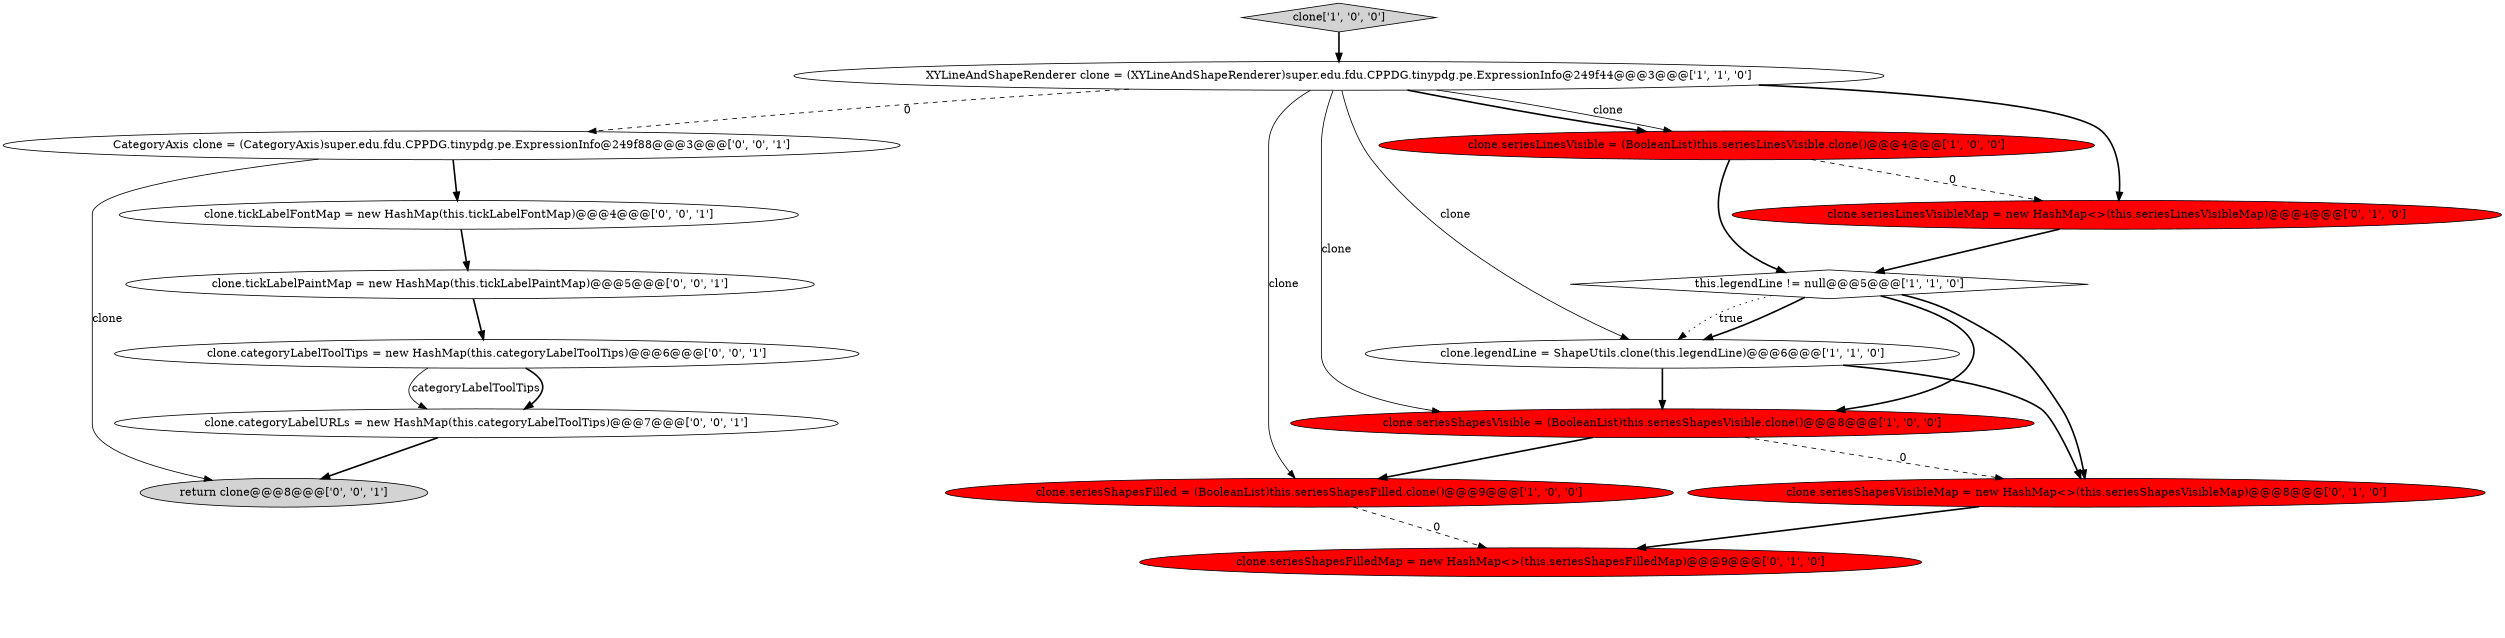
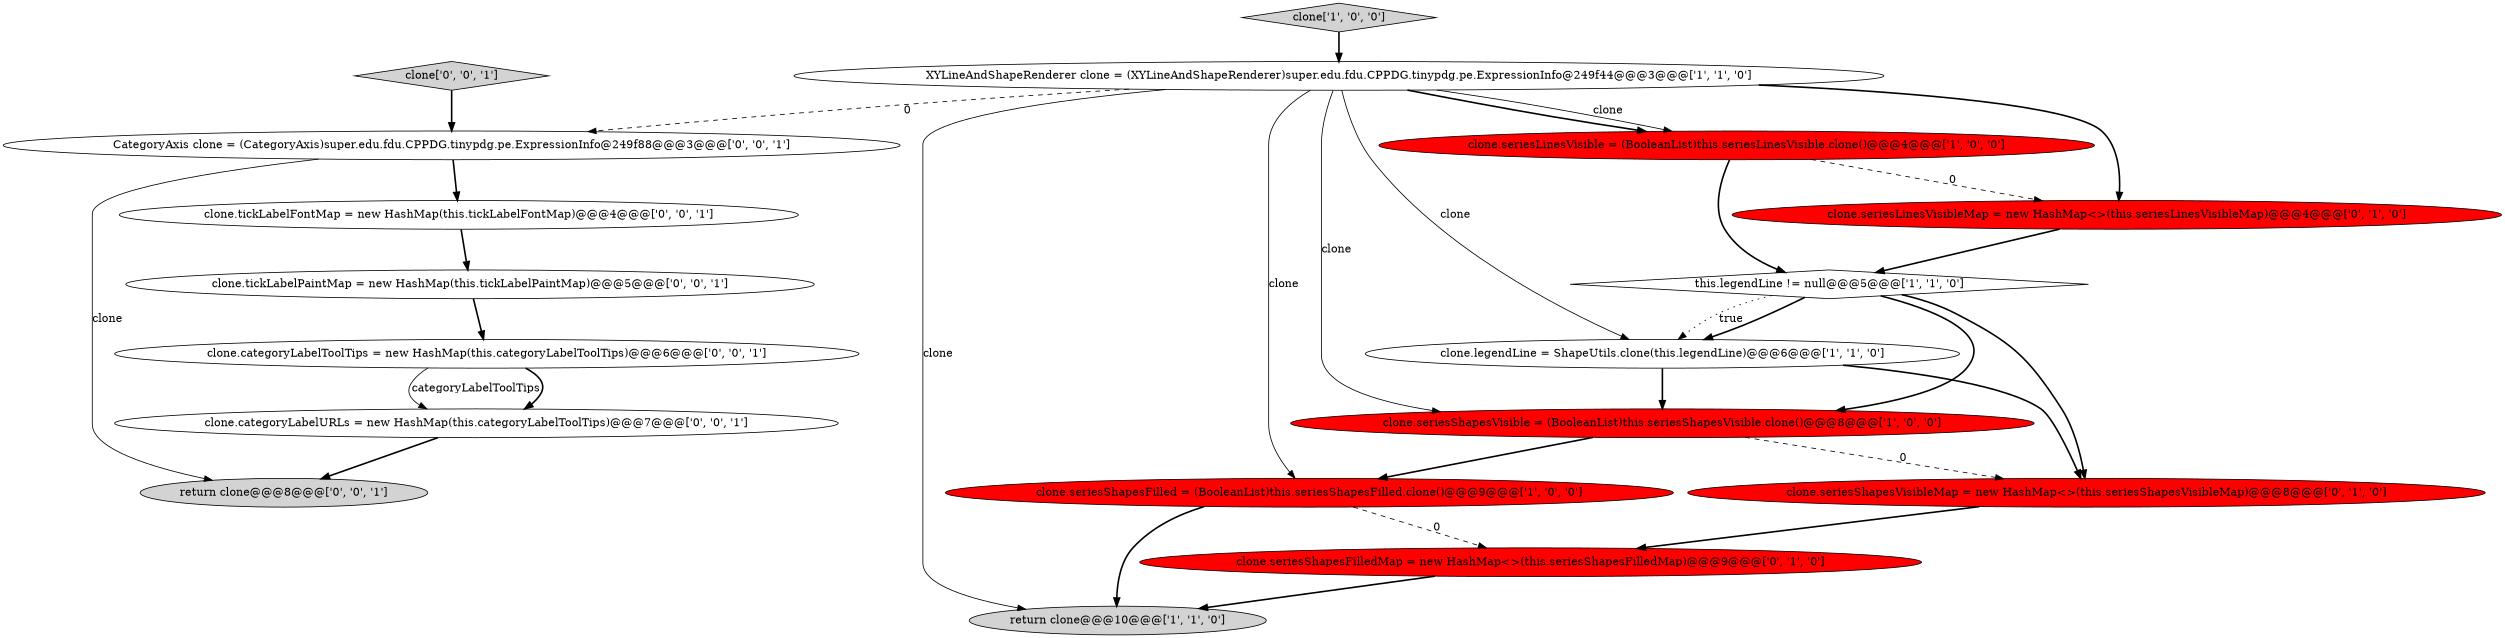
node "clone['0', '0', '1']": added
node "return clone@@@10@@@['1', '1', '0']": added
